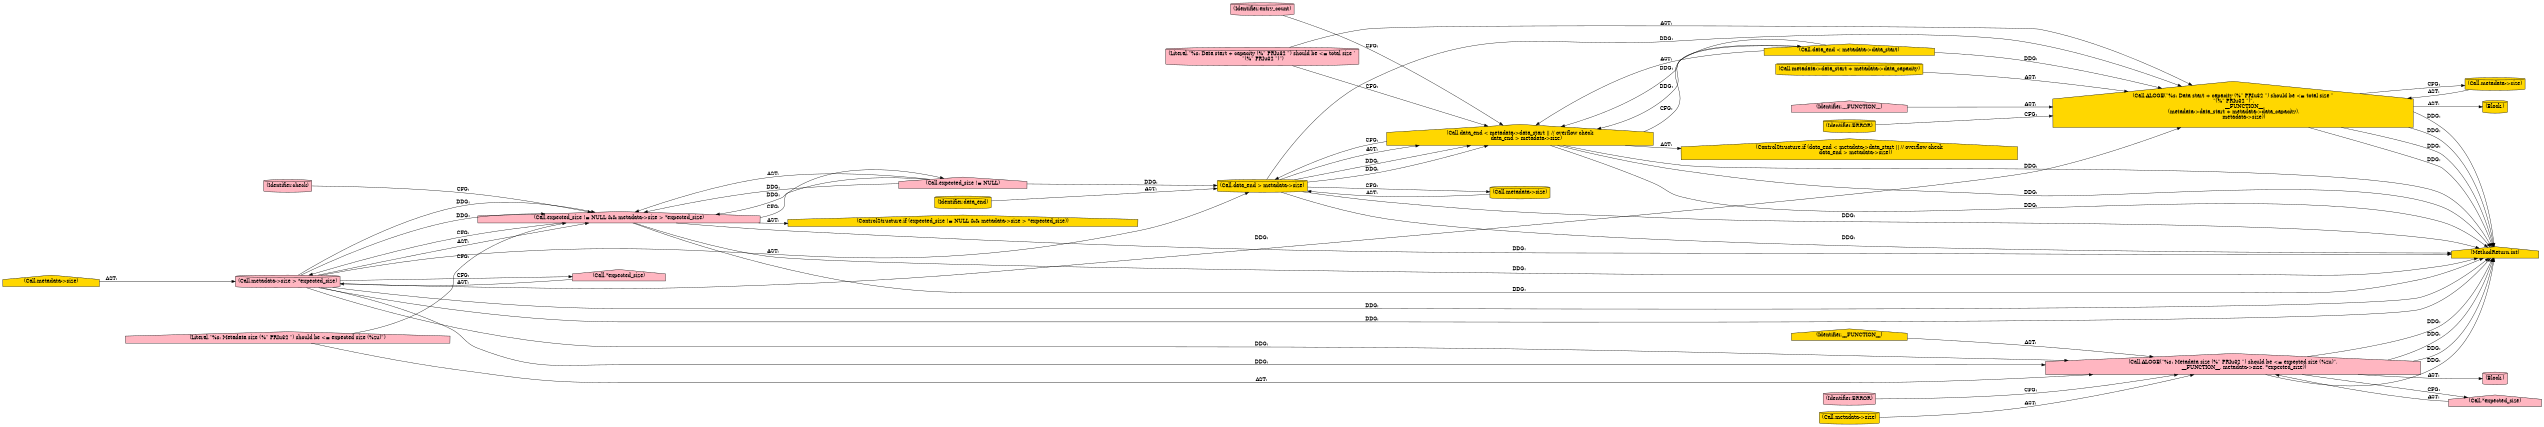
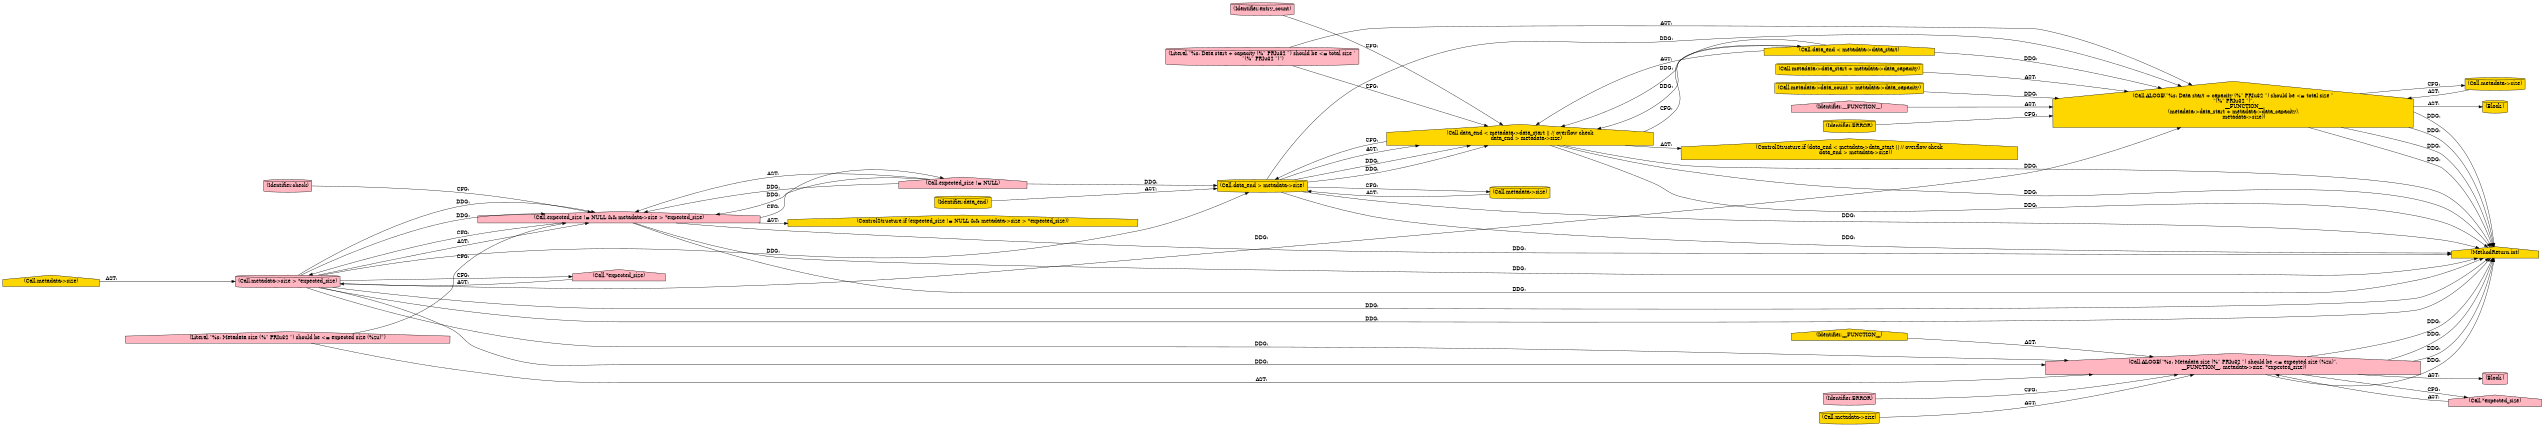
node "(Call,metadata->data_count > metadata->data_capacity)": added
edge "(Call,metadata->size > *expected_size)" -> "(Call,data_end > metadata->size)": label "AST: " -> "DDG: "
